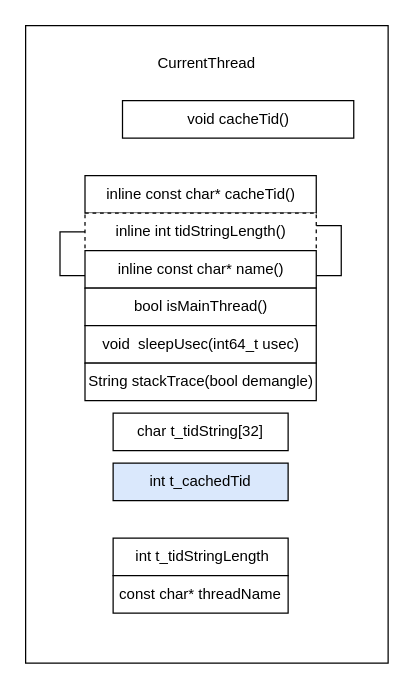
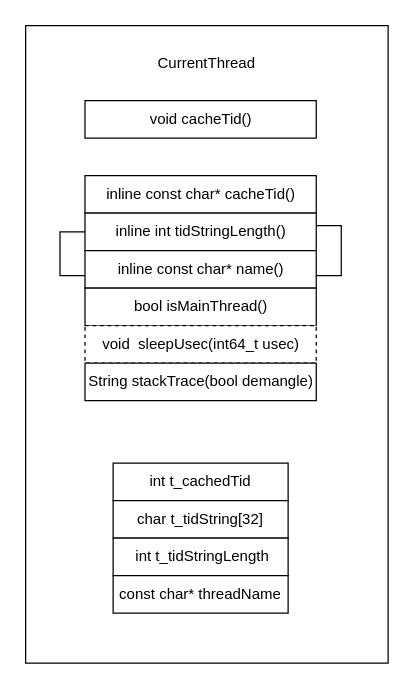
node "void cacheTid()": moved (238, 119) -> (201, 119)
node "inline int tidStringLength()": style dashed -> solid
node "void sleepUsec(int64_t usec)": style solid -> dashed
node "char t_tidString[32]": moved (201, 432) -> (201, 519)
node "int t_cachedTid": fillcolor #dae8fc -> #ffffff
